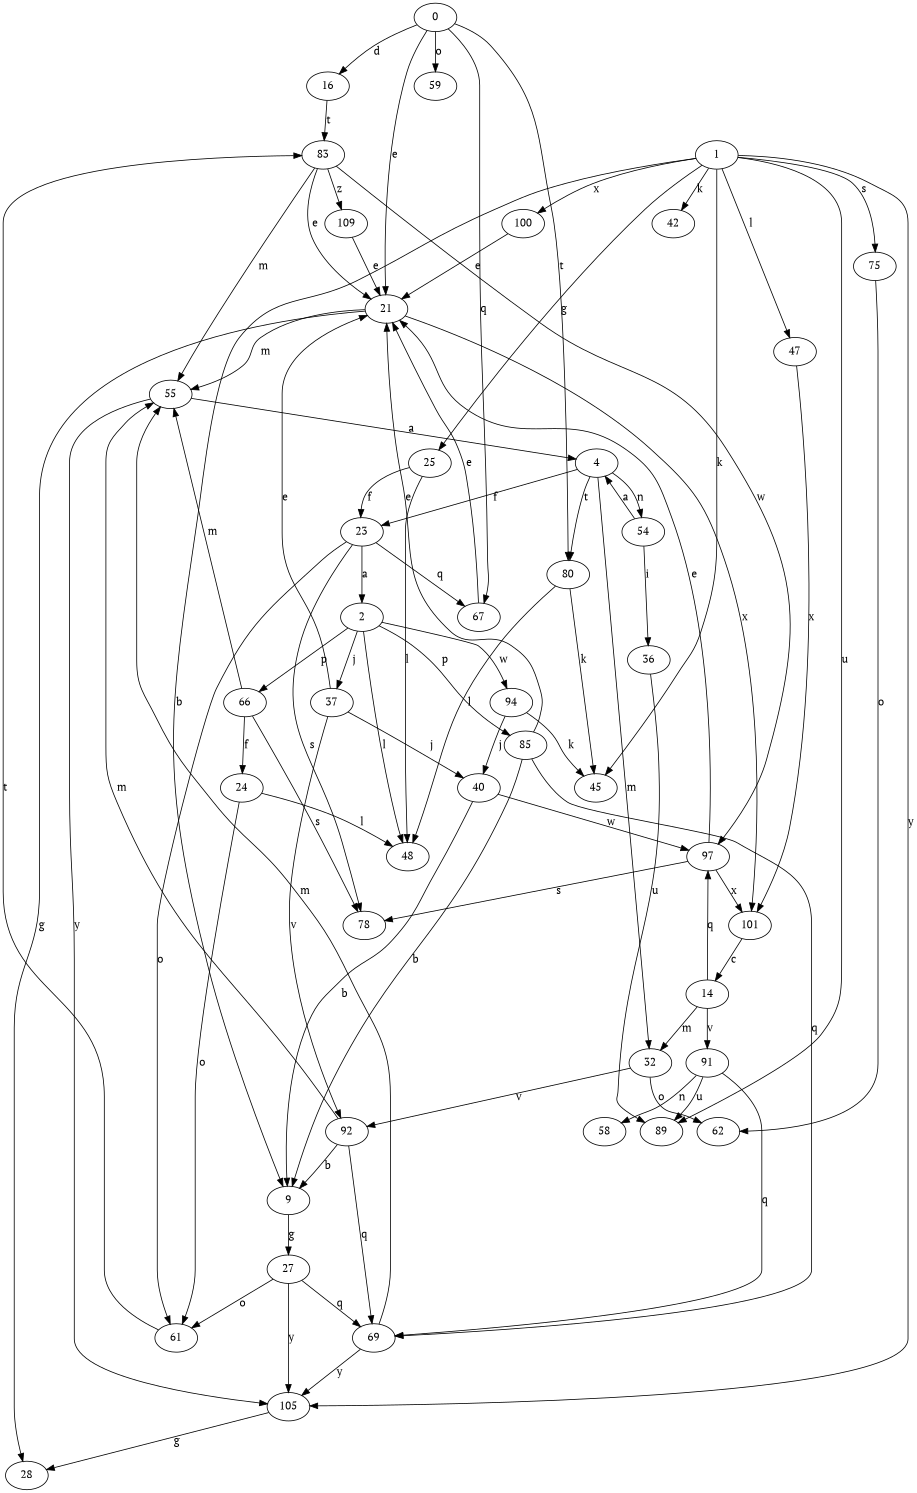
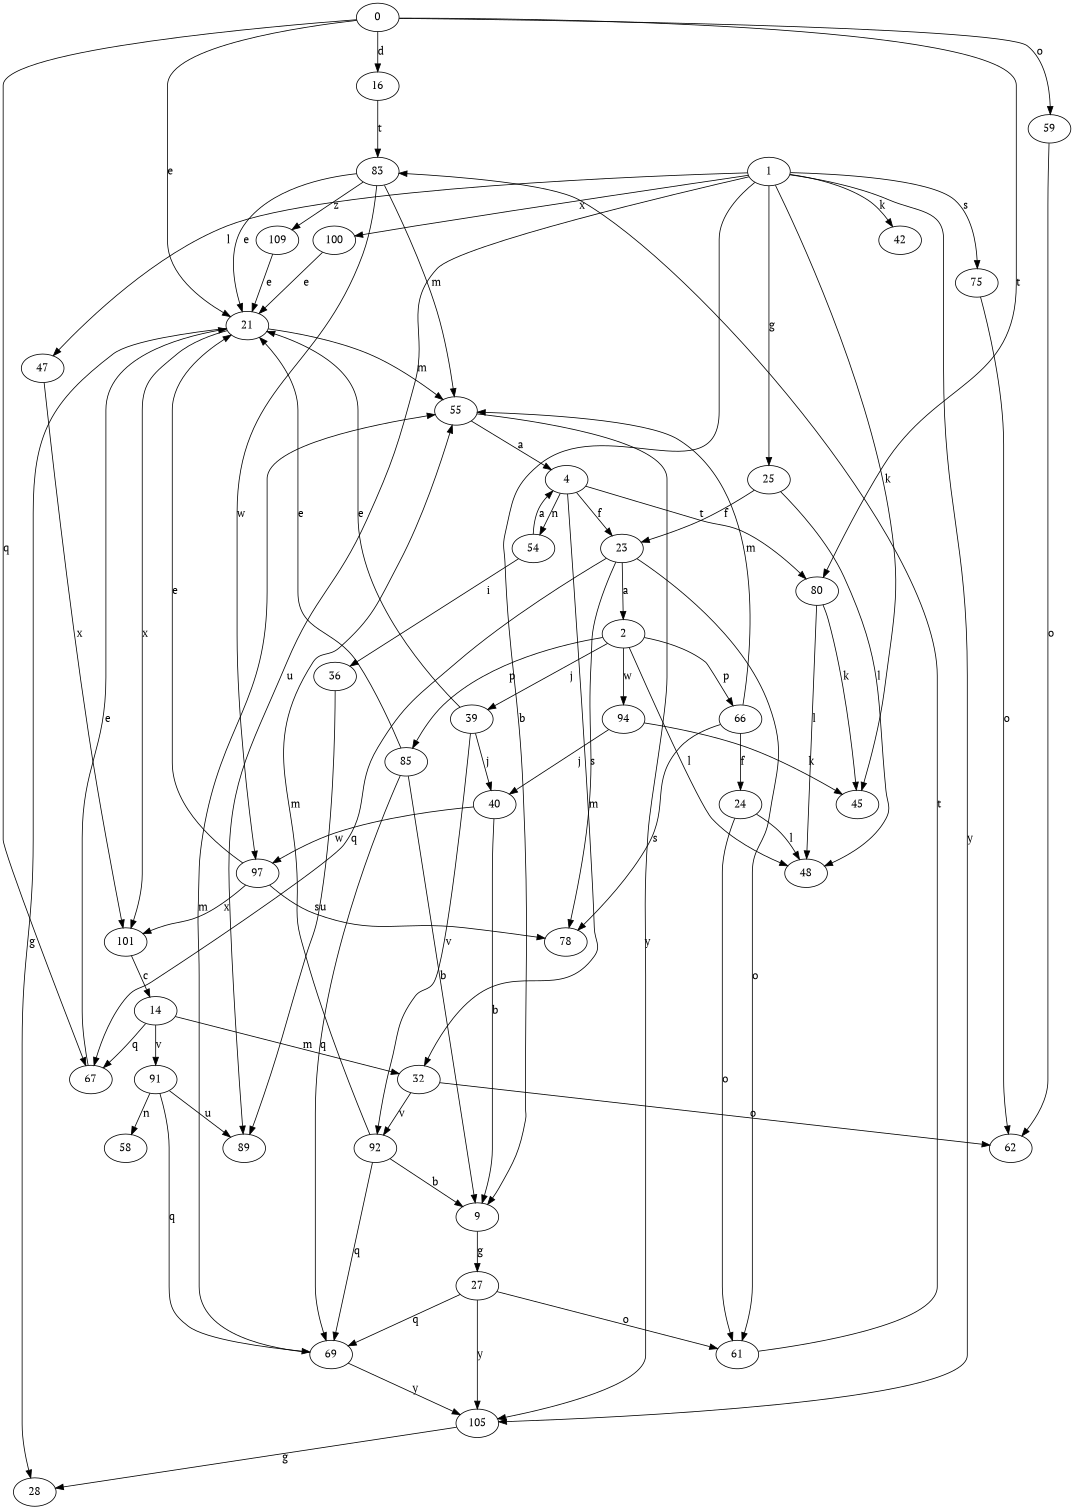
edge "59" -> "62": added, label "o"
node "37": label "37" -> "39"
edge "14" -> "97": now "14" -> "67"
